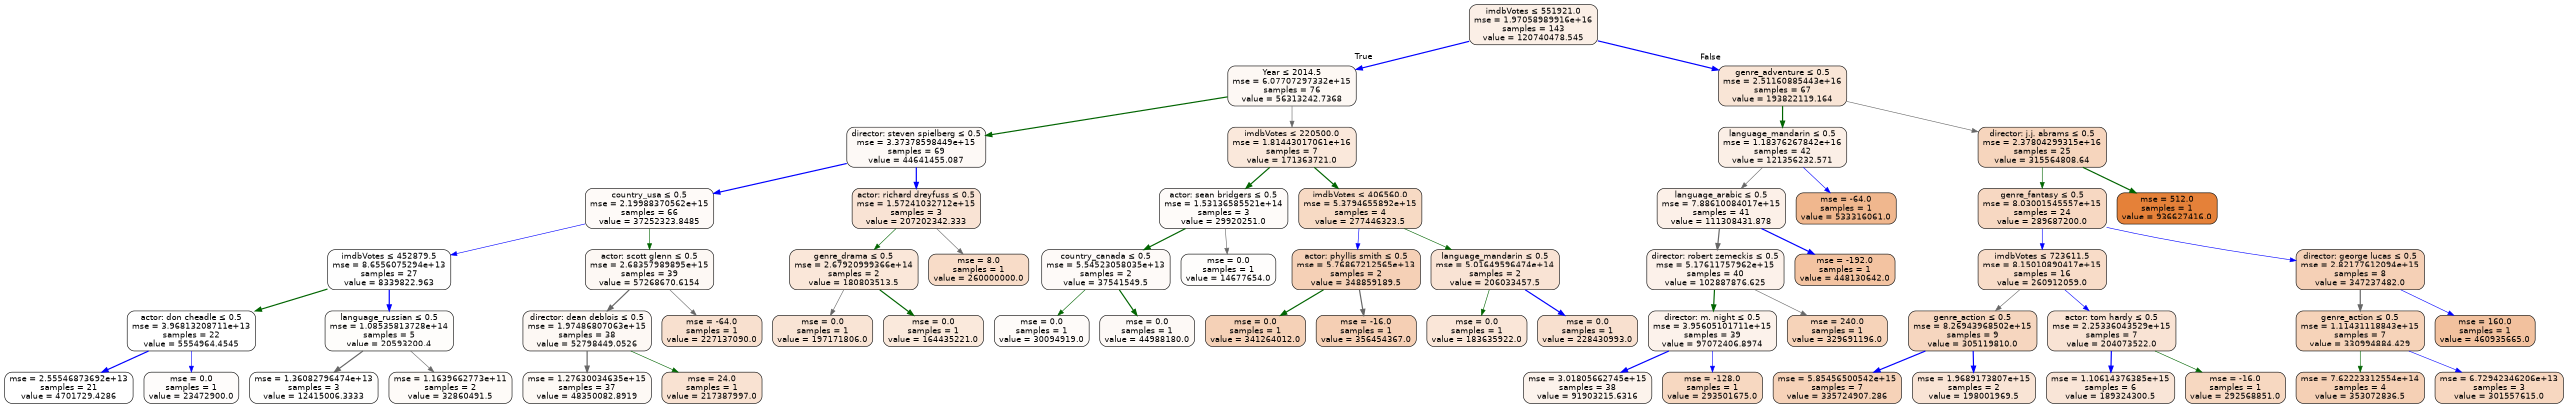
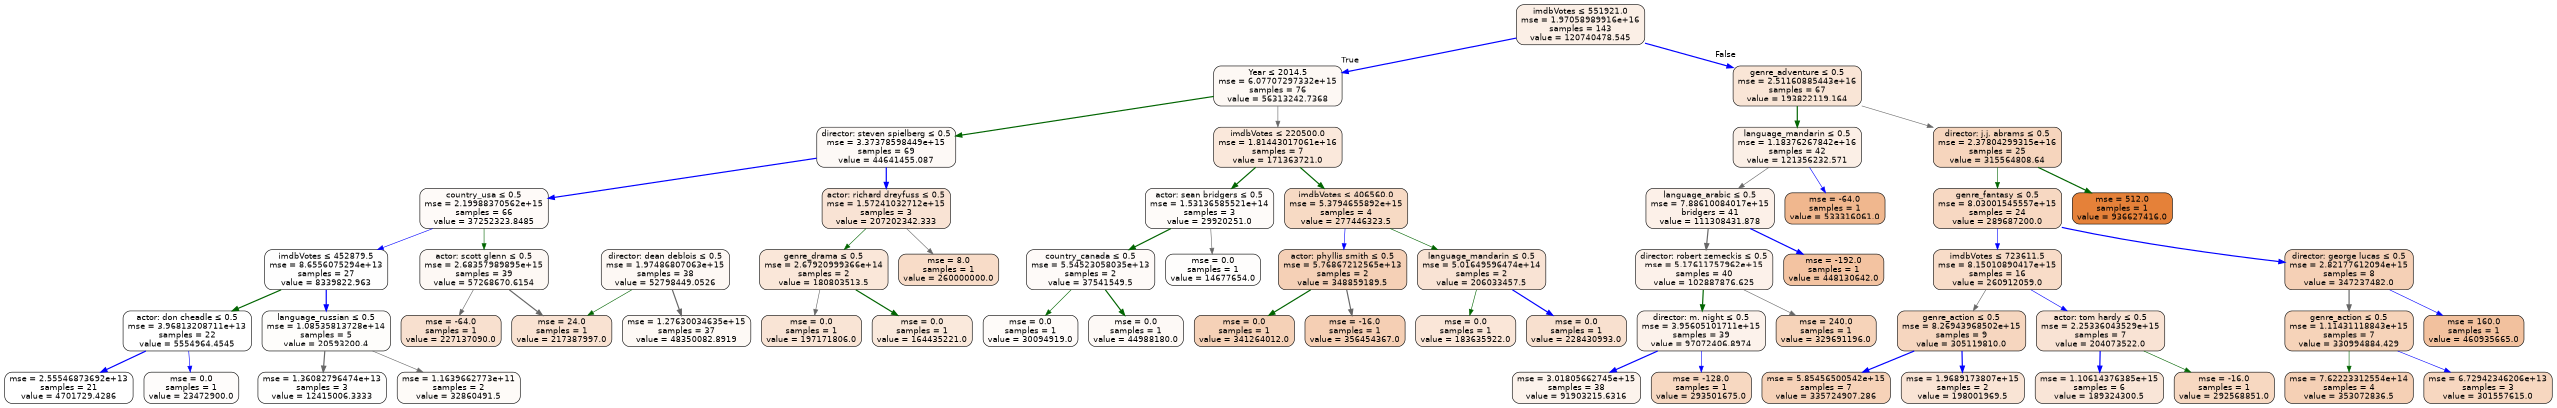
node "language_arabic ≤ 0.5": text "samples = 41" -> "bridgers = 41"
edge "genre_fantasy ≤ 0.5" -> "director: george lucas ≤ 0.5": style solid -> bold
edge "actor: scott glenn ≤ 0.5" -> "director: dean deblois ≤ 0.5": now "actor: scott glenn ≤ 0.5" -> "mse = 24.0"
